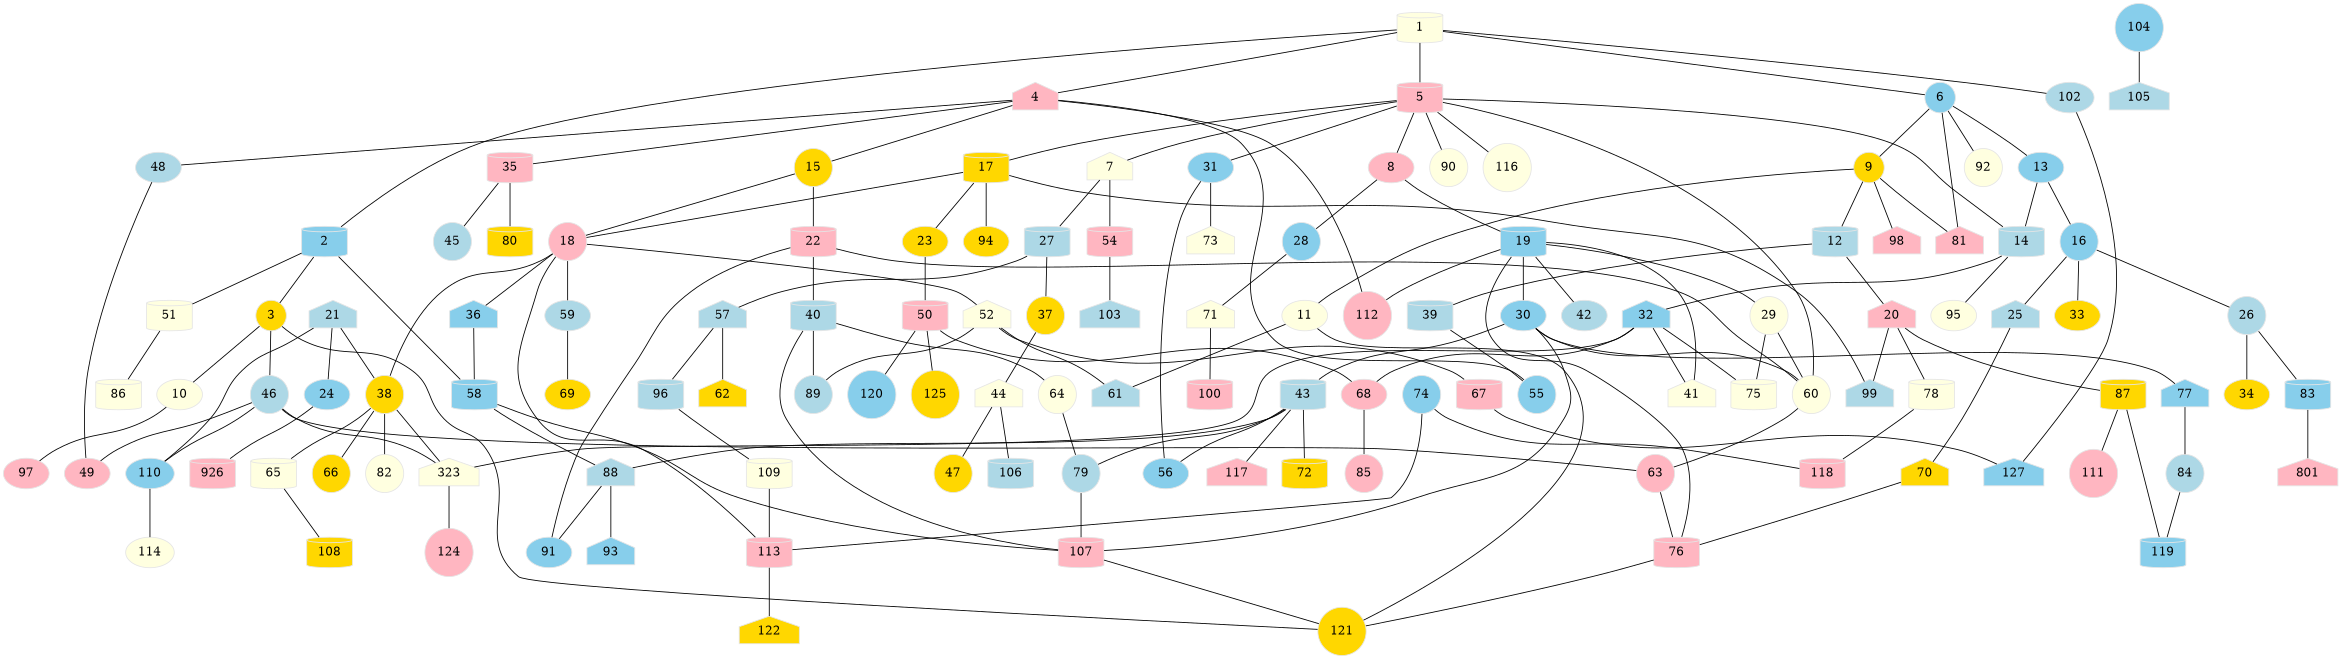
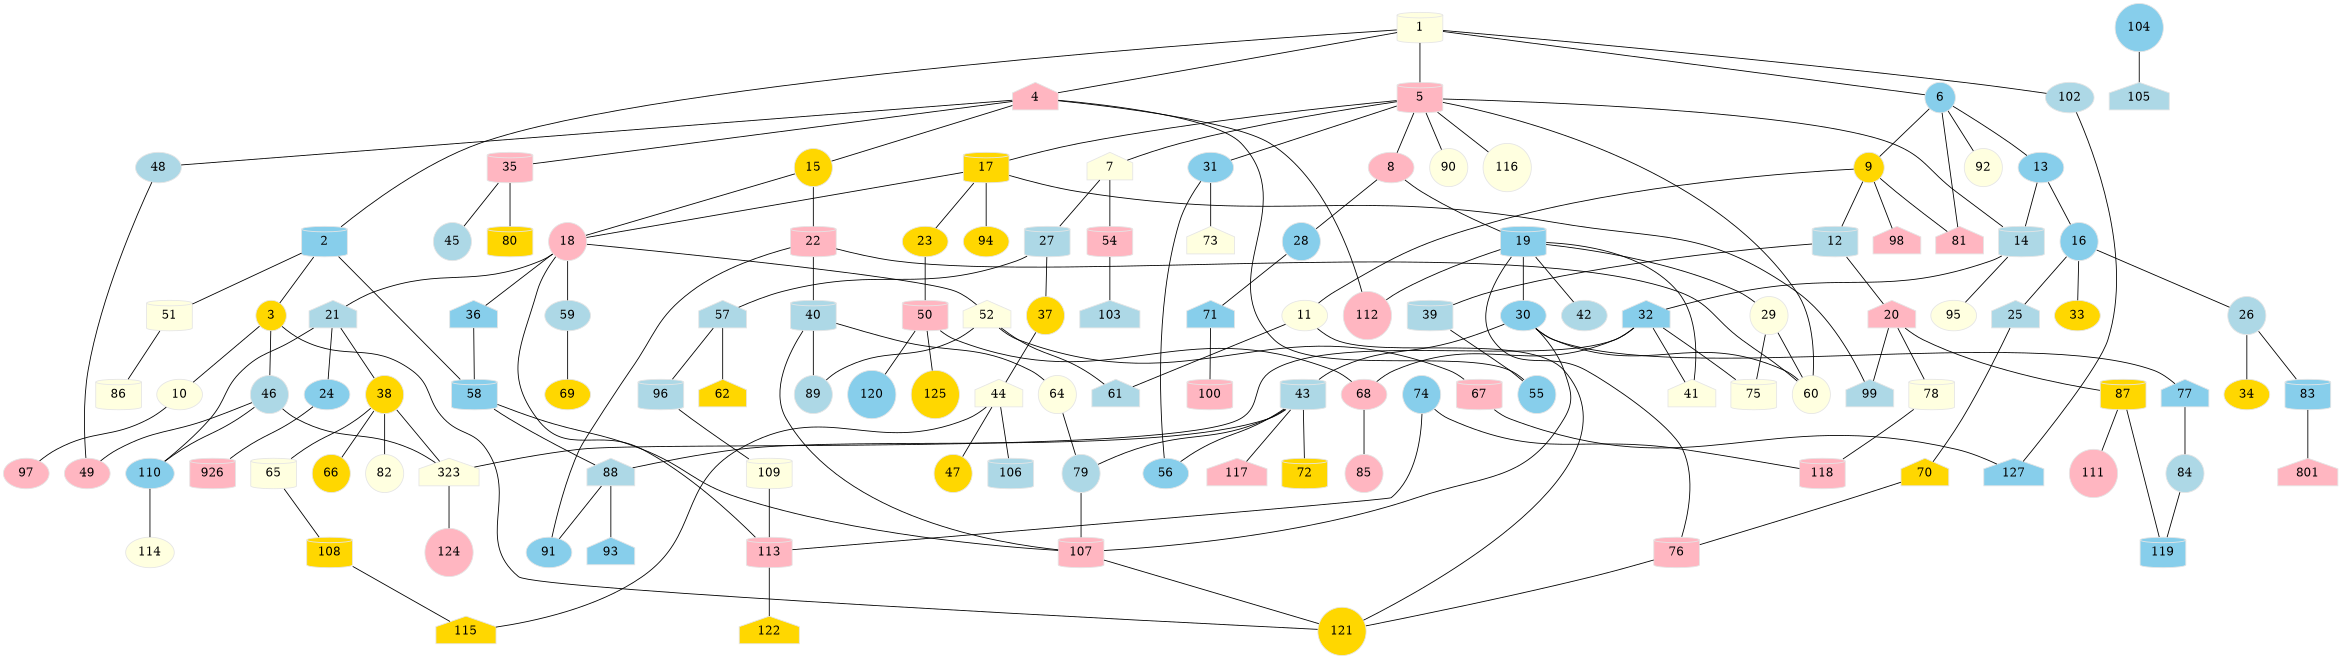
edge "18" -- "38": now "18" -- "21"
node "71": fillcolor lightyellow -> skyblue
node "63": removed
node "115": added
